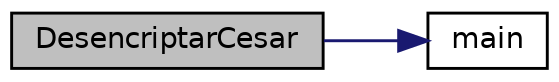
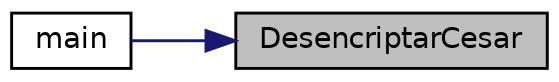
edge "DesencriptarCesar" -> "main": reversed
